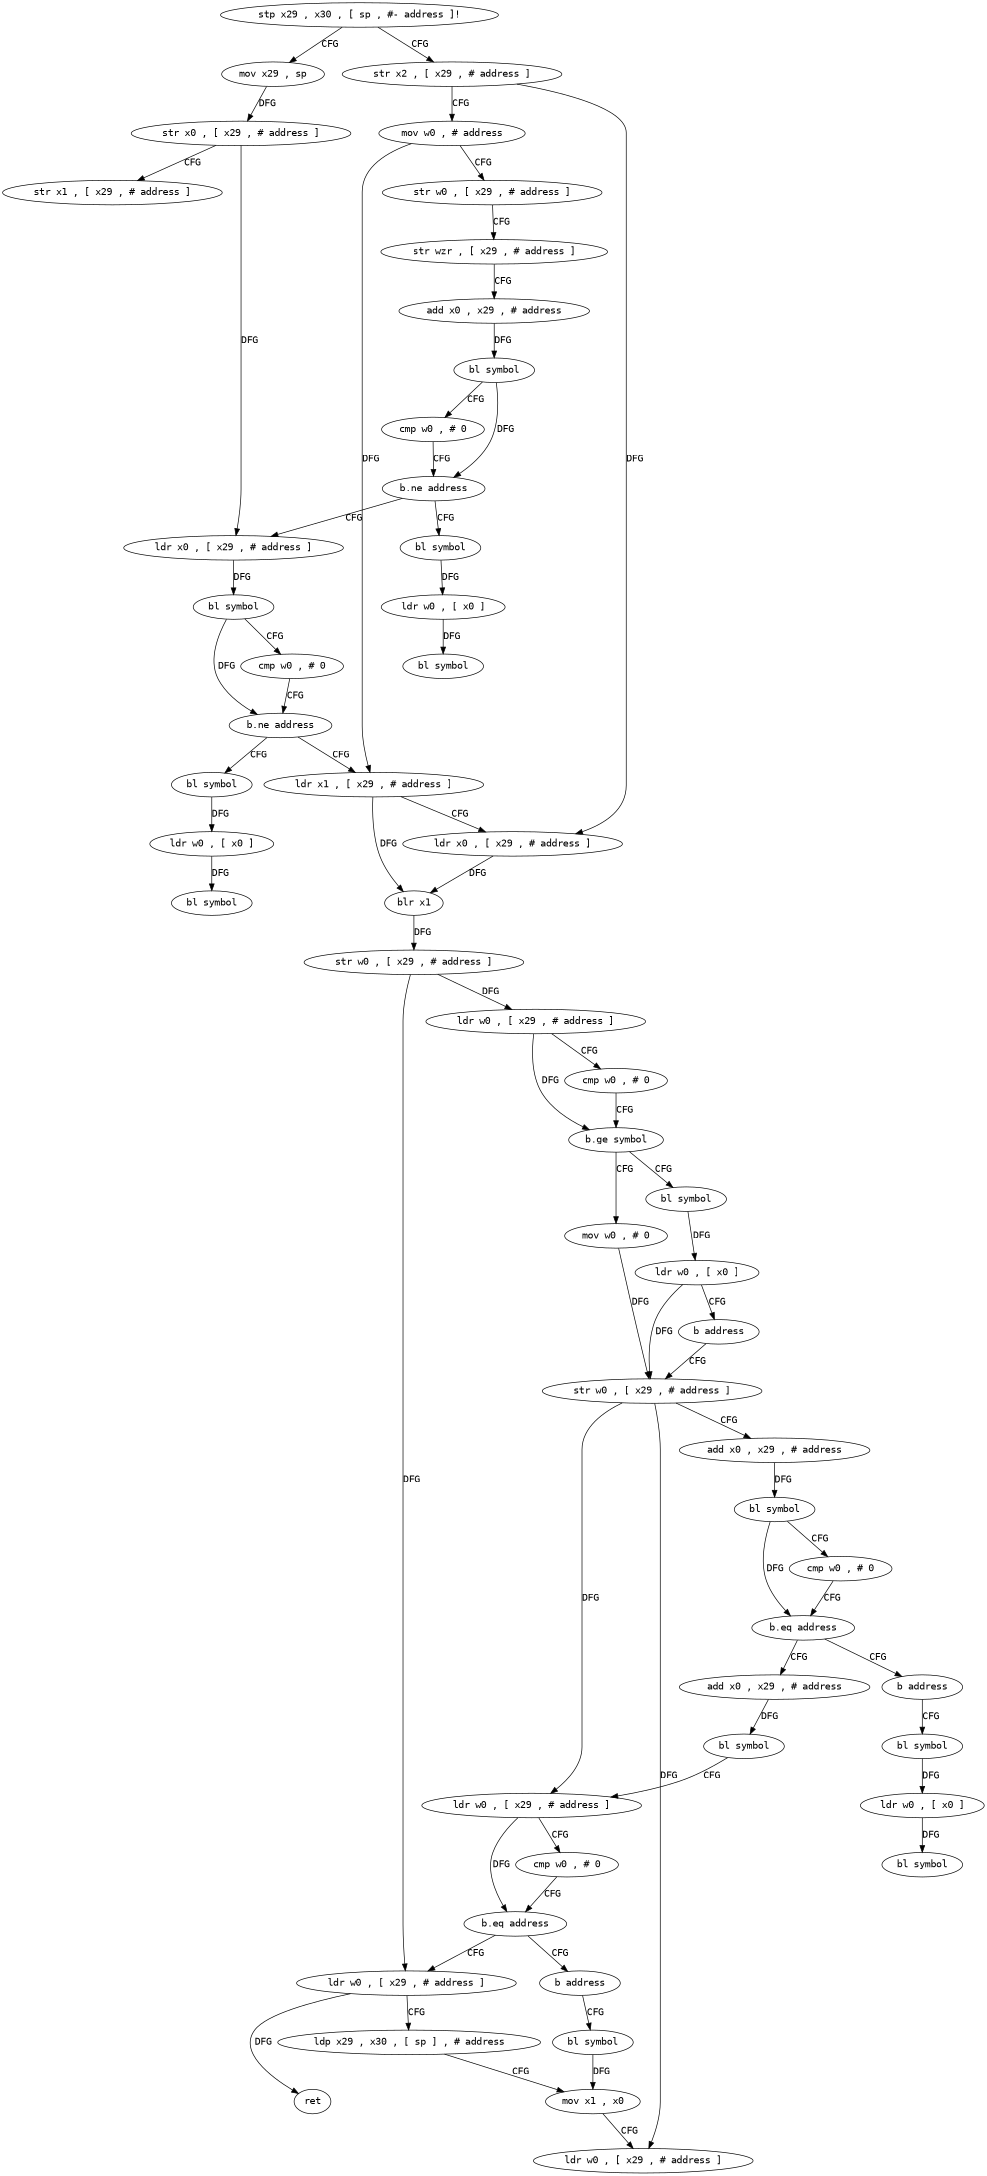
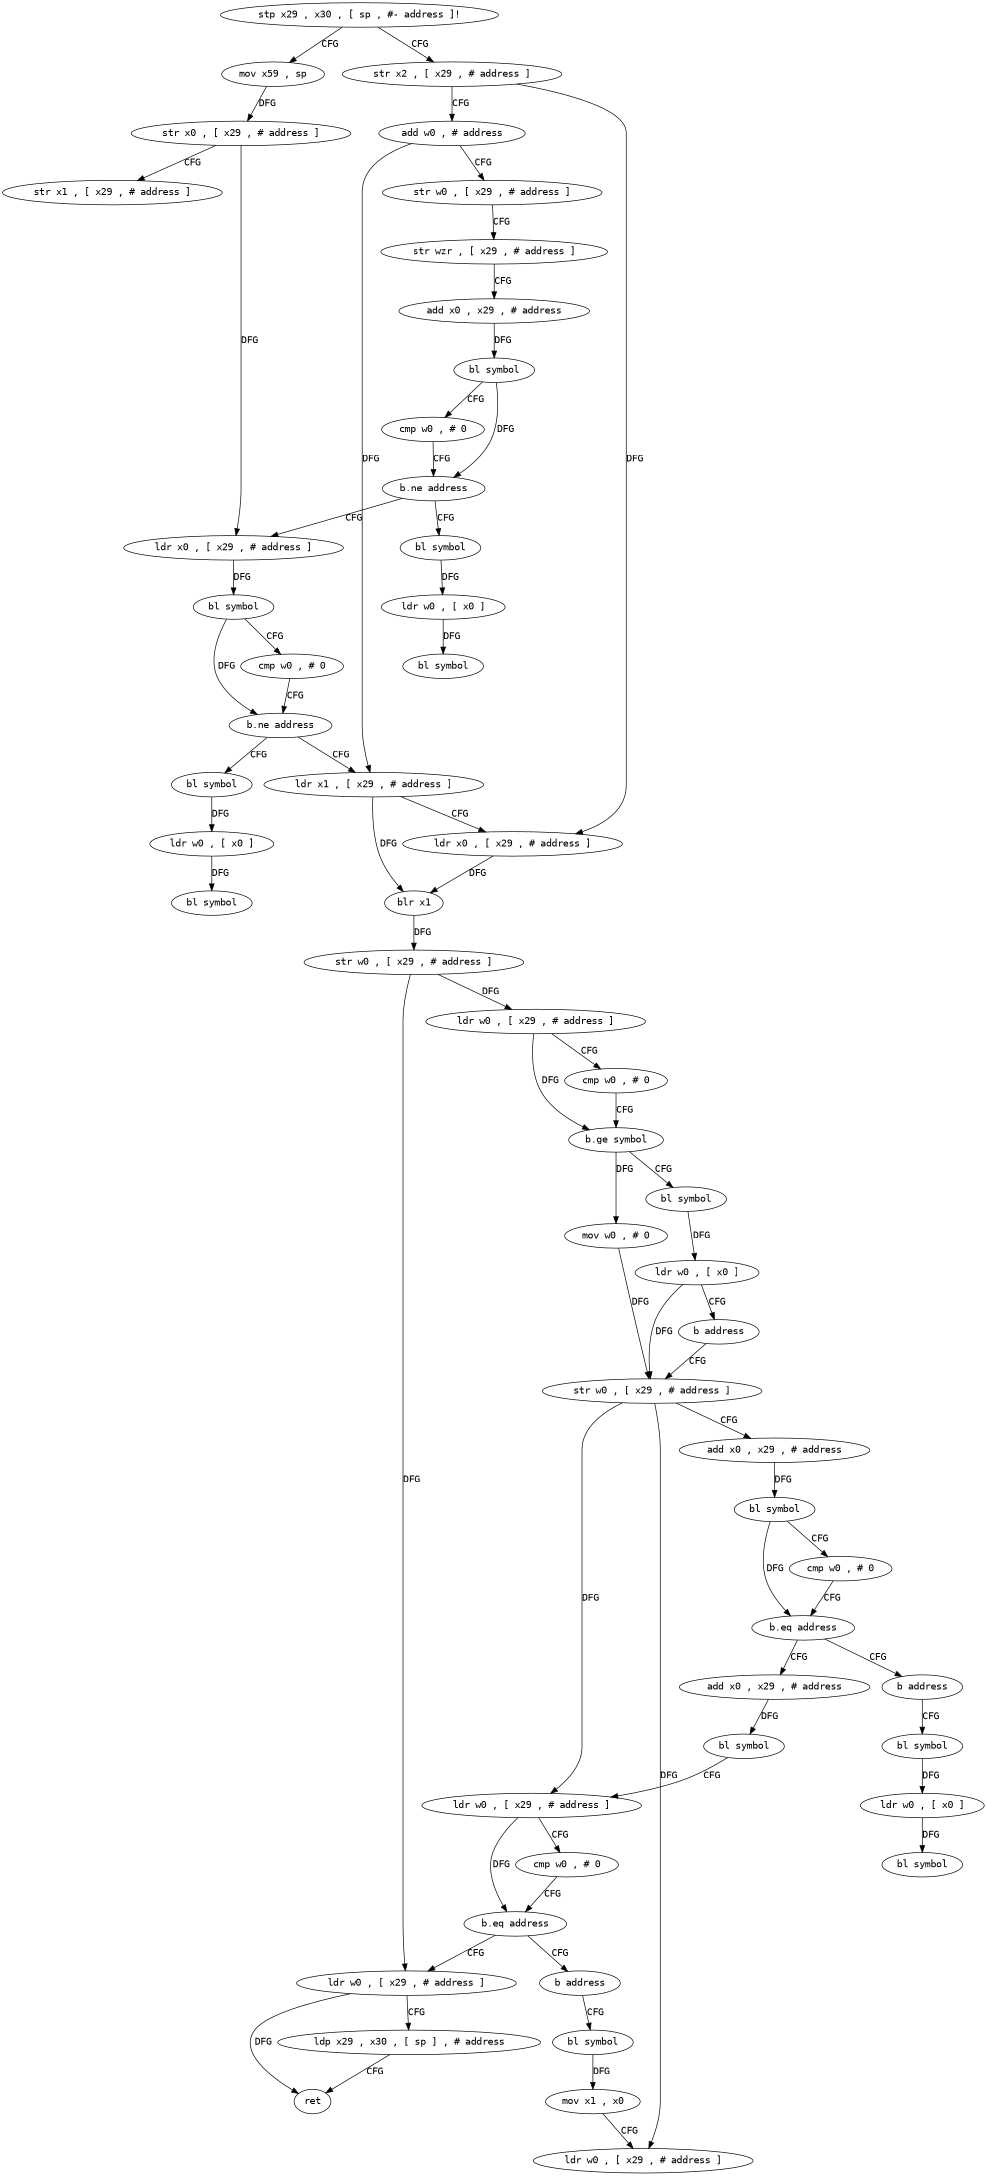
node "mov x29 , sp": label "mov x29 , sp" -> "mov x59 , sp"
node "mov w0 , # address": label "mov w0 , # address" -> "add w0 , # address"
edge "b.ge symbol" -> "mov w0 , # 0": label "CFG" -> "DFG"
edge "ldp x29 , x30 , [ sp ] , # address" -> "mov x1 , x0": now "ldp x29 , x30 , [ sp ] , # address" -> "ret"
